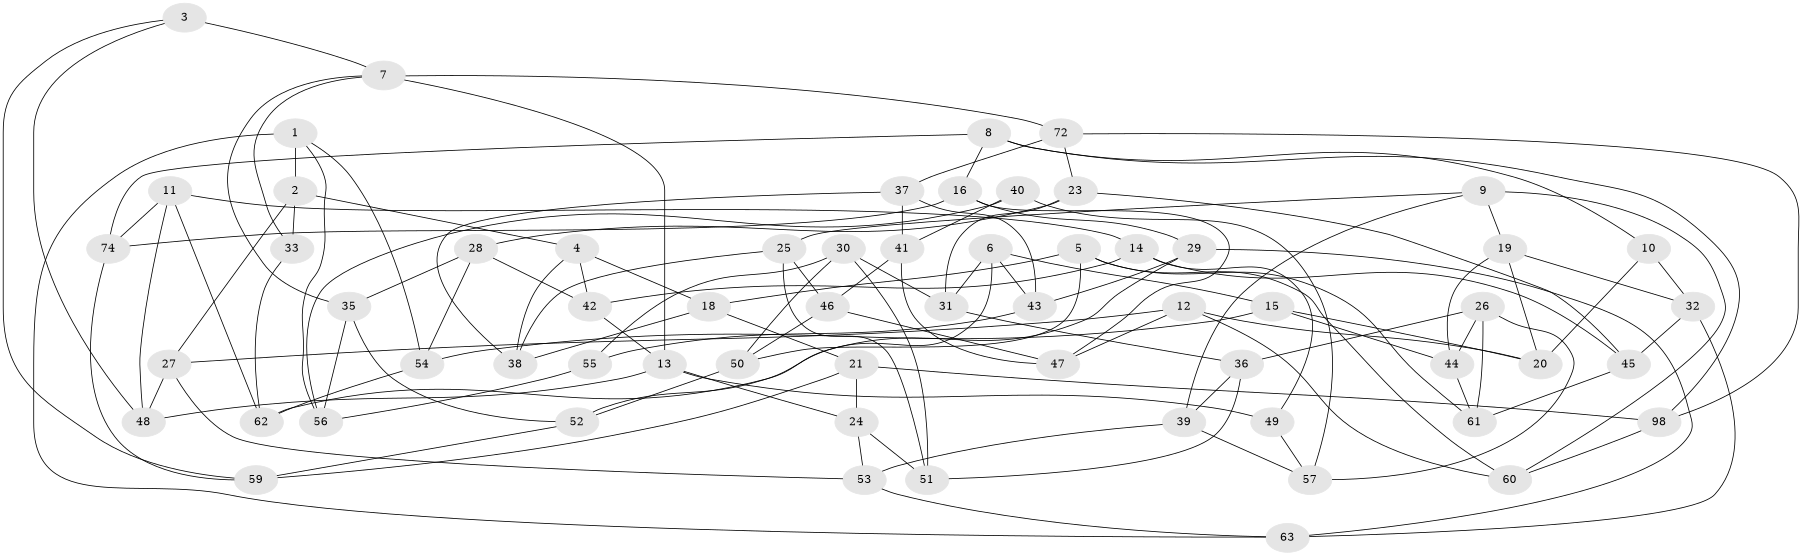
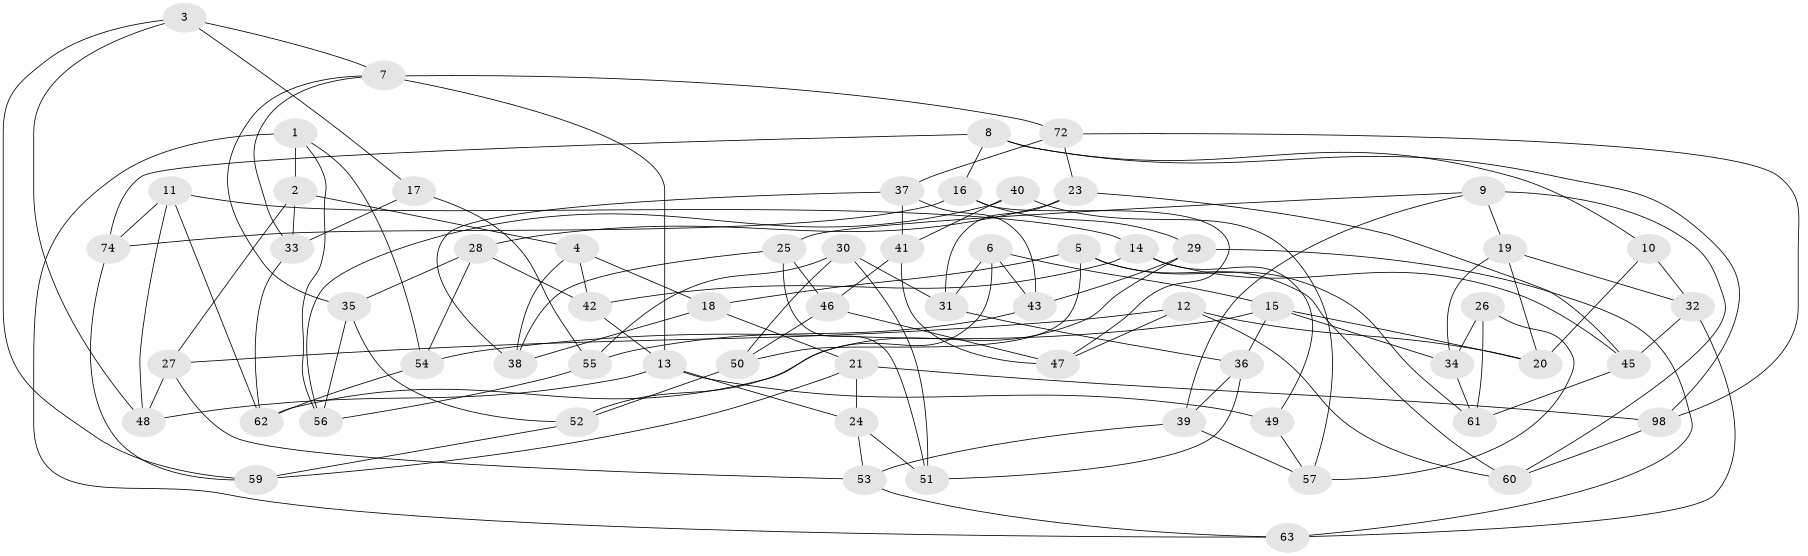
node "17": added
edge "26" -- "36": now "15" -- "36"
node "44": label "44" -> "34"
